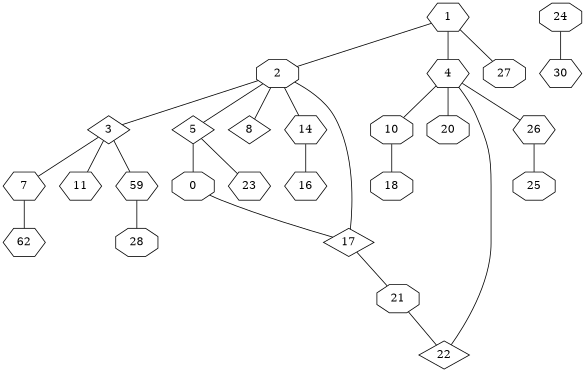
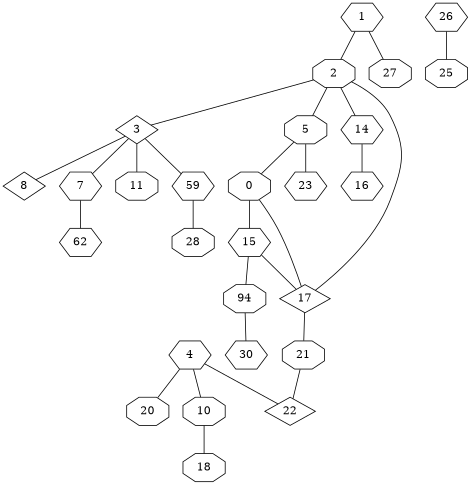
node "24": label "24" -> "94"
edge "1" -- "4": removed
edge "4" -- "26": removed
edge "2" -- "8": now "3" -- "8"
node "5": shape diamond -> octagon
node "11": shape hexagon -> octagon
node "15": added
